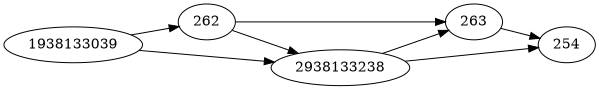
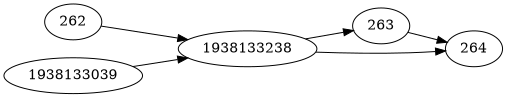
edge "262" -> "263": removed
edge "1938133039" -> "262": removed
node "254": label "254" -> "264"
node "2938133238": label "2938133238" -> "1938133238"
